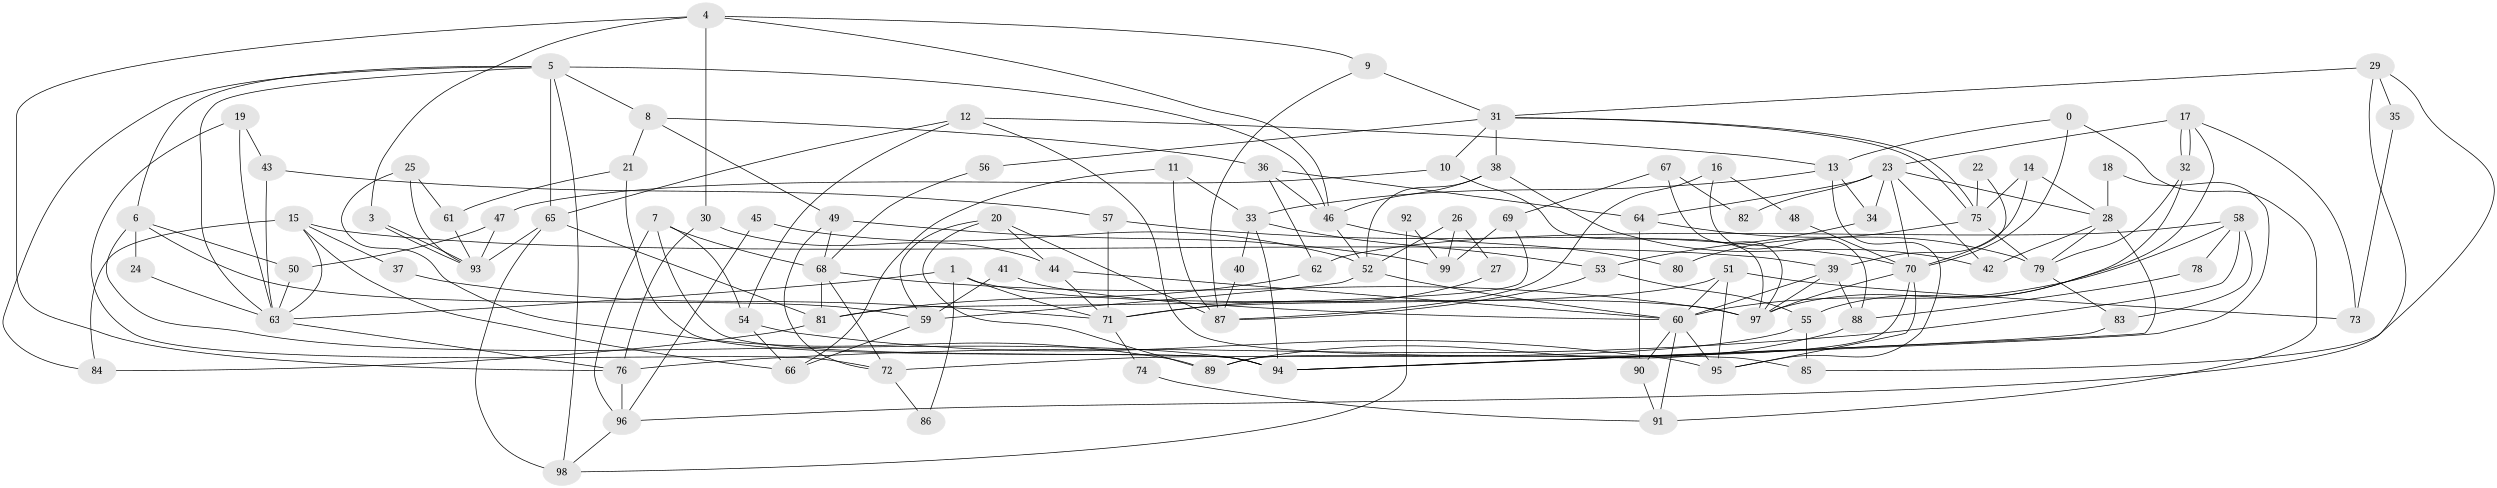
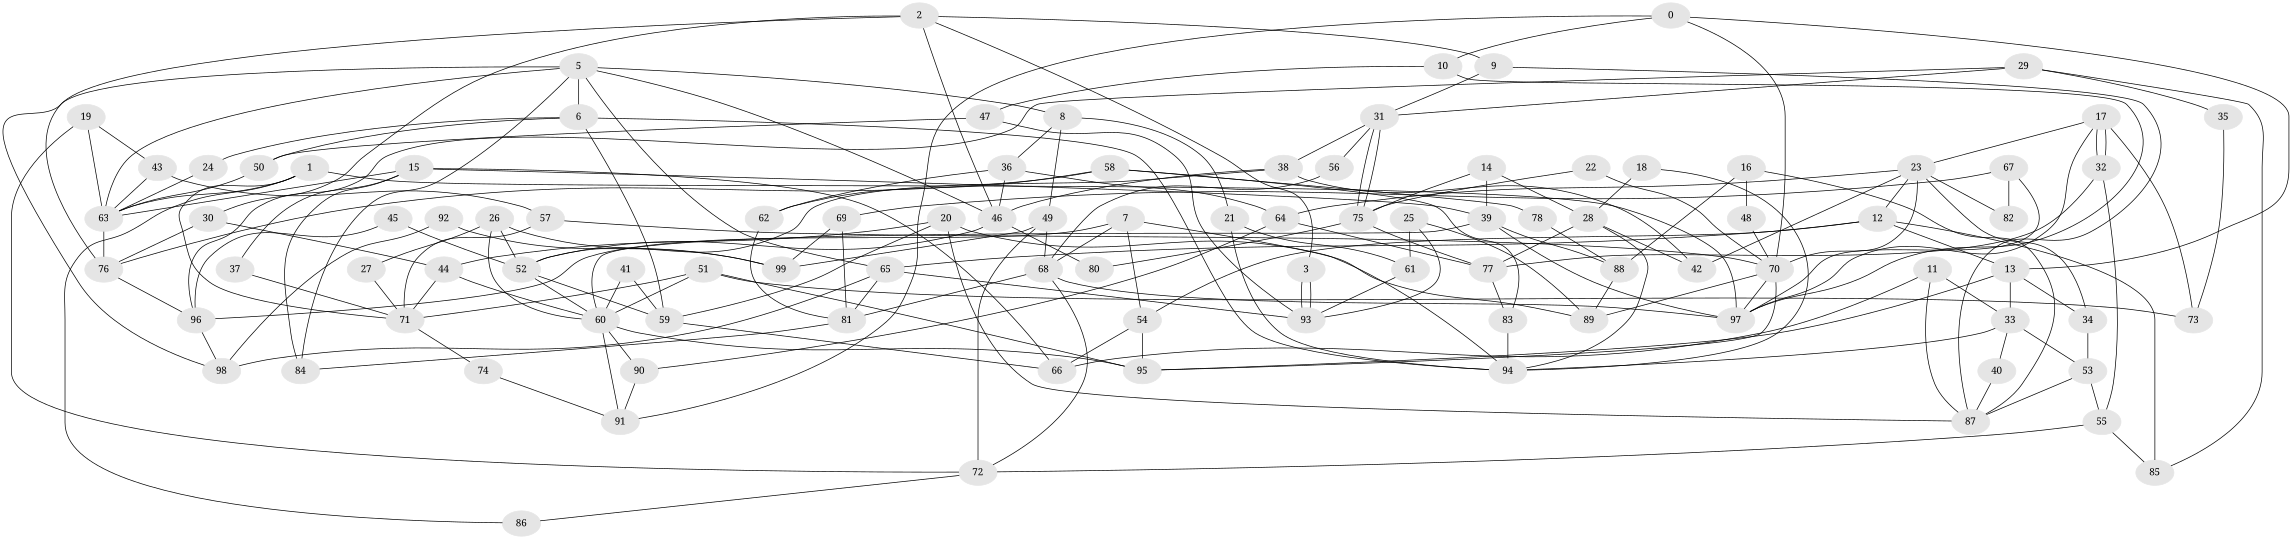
node "4": label "4" -> "2"
edge "31" -- "10": now "0" -- "10"
edge "23" -- "28": now "23" -- "12"
node "79": label "79" -> "77"
edge "58" -- "60": now "26" -- "60"
